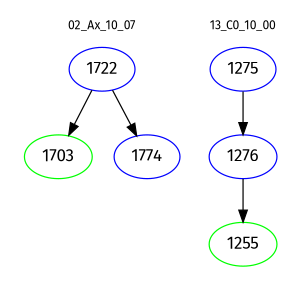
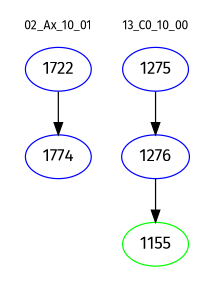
cluster "02_Ax_10_07": label "02_Ax_10_07" -> "02_Ax_10_01"
node "1703": removed
node "1255": label "1255" -> "1155"
